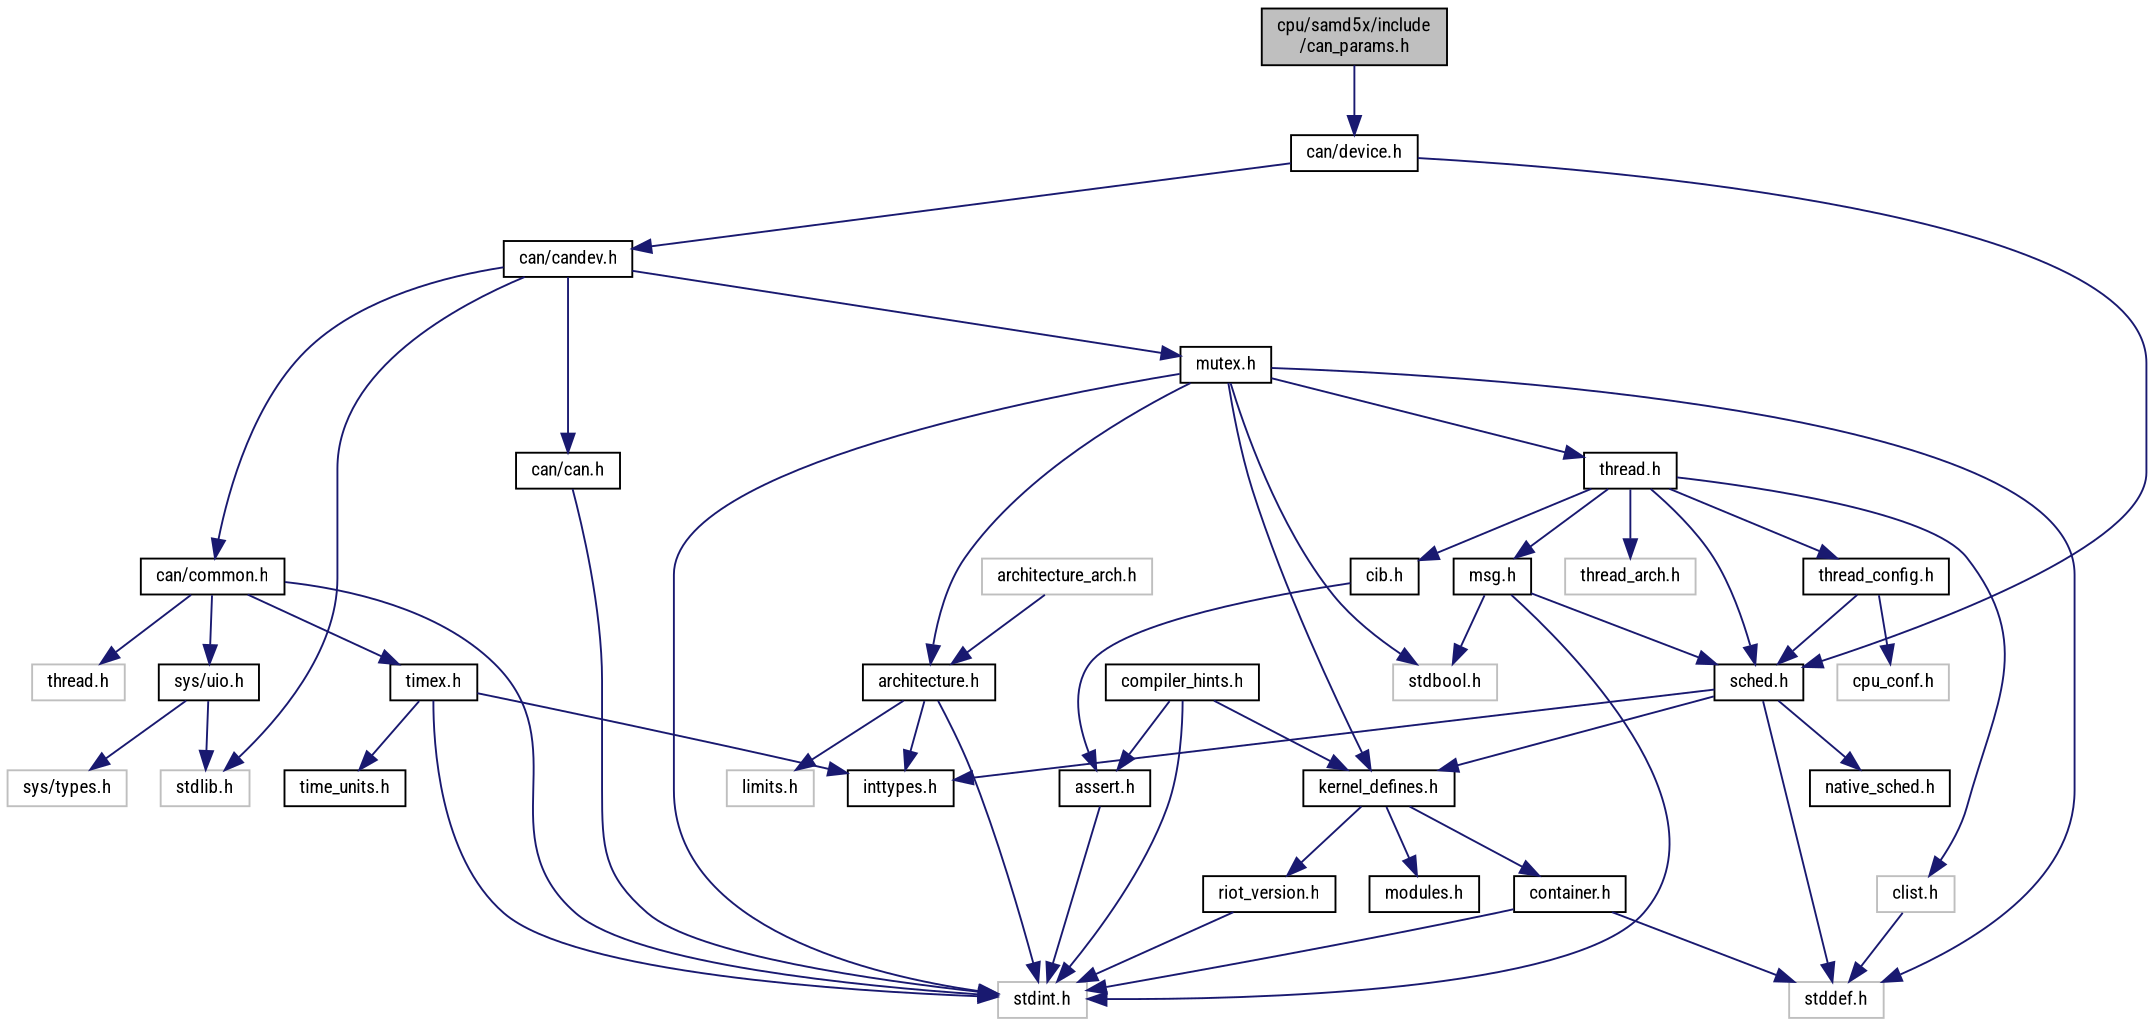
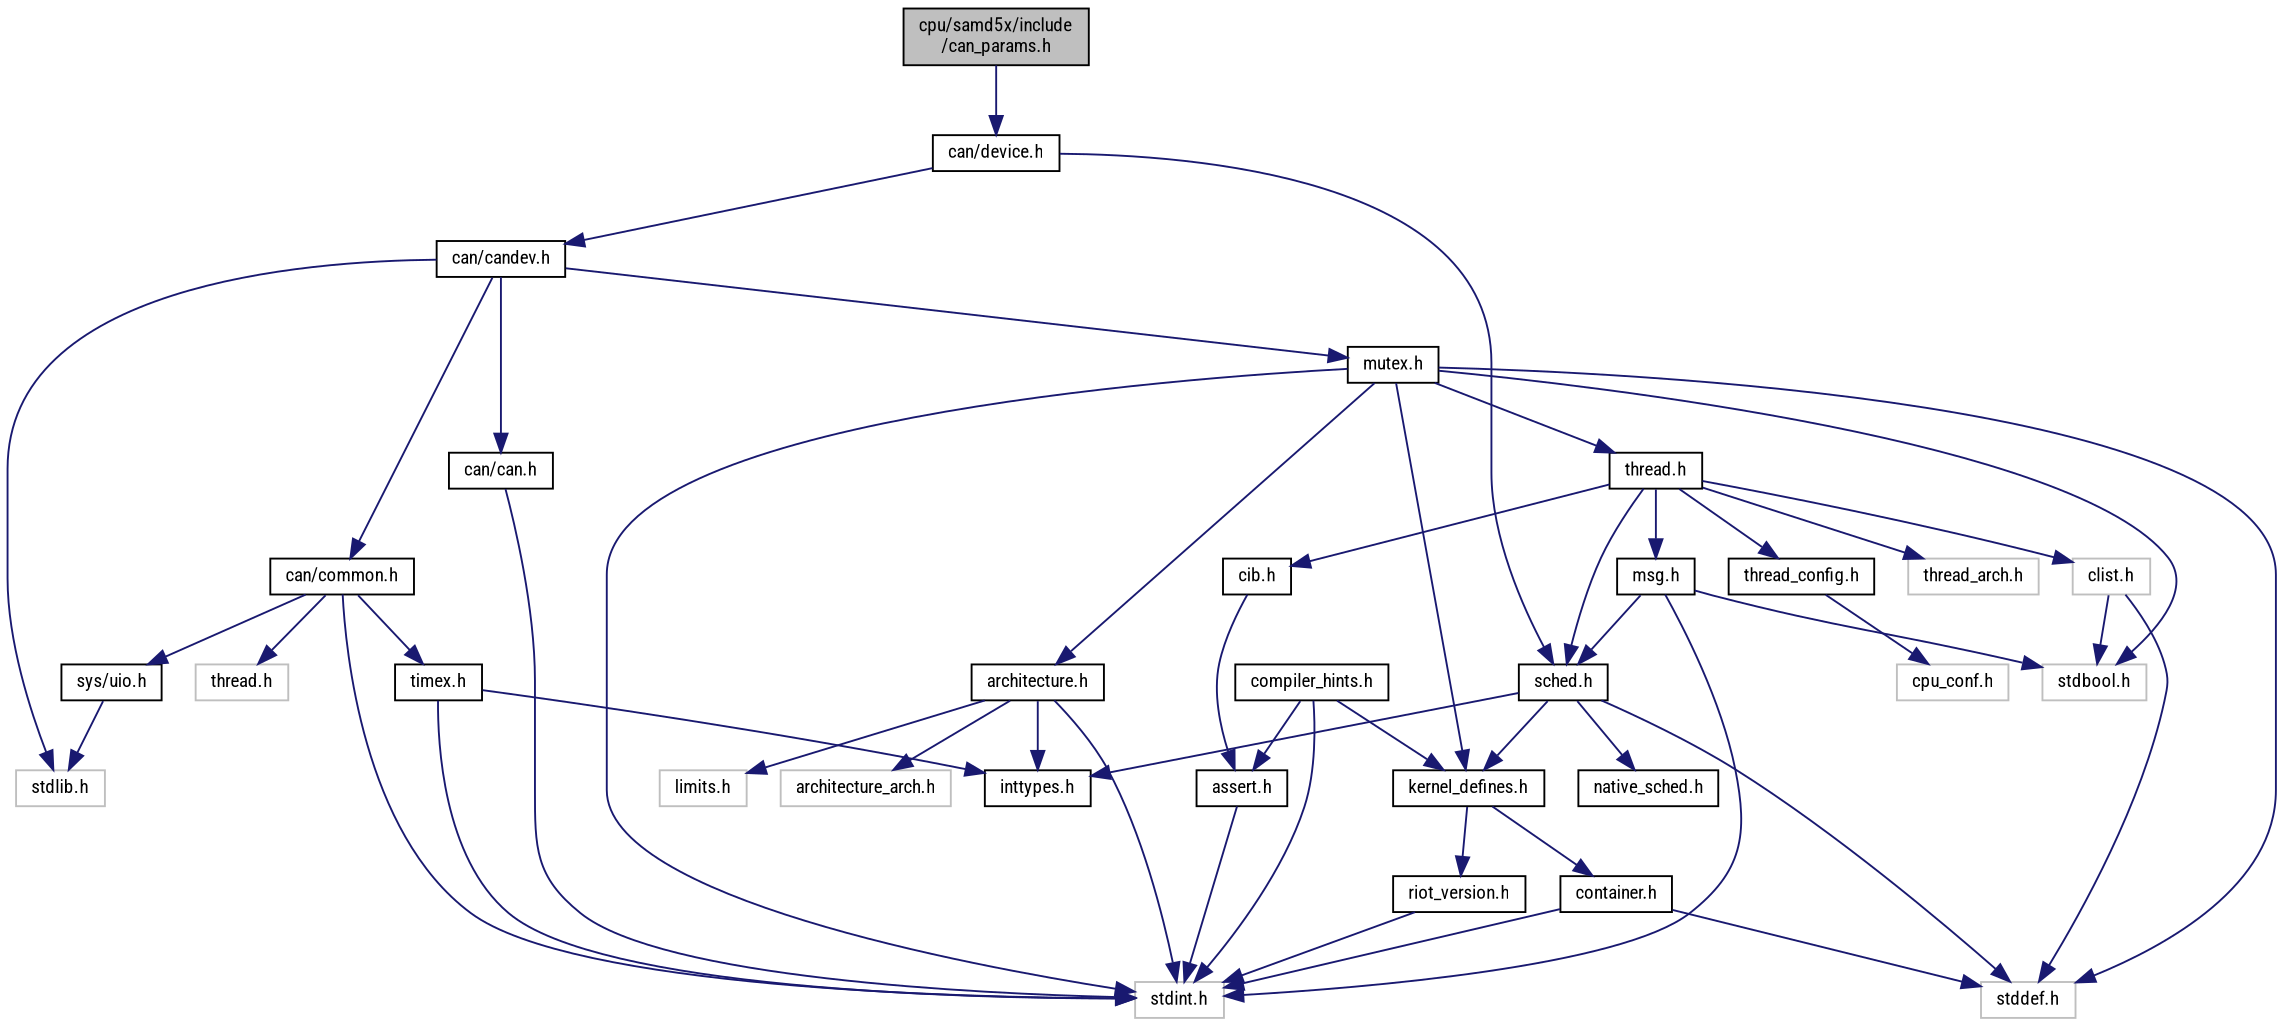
edge "clist.h" -> "stdbool.h": added
edge "thread_config.h" -> "sched.h": removed
edge "architecture_arch.h" -> "architecture.h": reversed
node "sys/types.h": removed
node "time_units.h": removed
node "modules.h": removed
